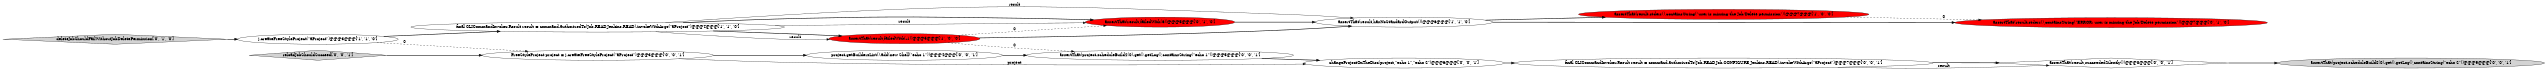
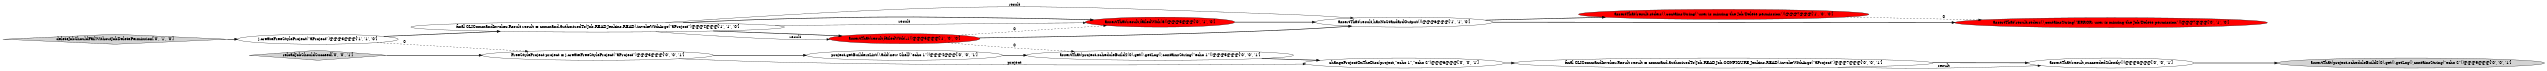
node "assertThat(result,succeededSilently())@@@8@@@['0', '0', '1']": shape diamond -> ellipse
